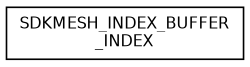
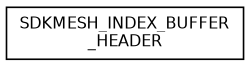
node "SDKMESH_INDEX_BUFFER _INDEX": label "SDKMESH_INDEX_BUFFER _INDEX" -> "SDKMESH_INDEX_BUFFER _HEADER"
